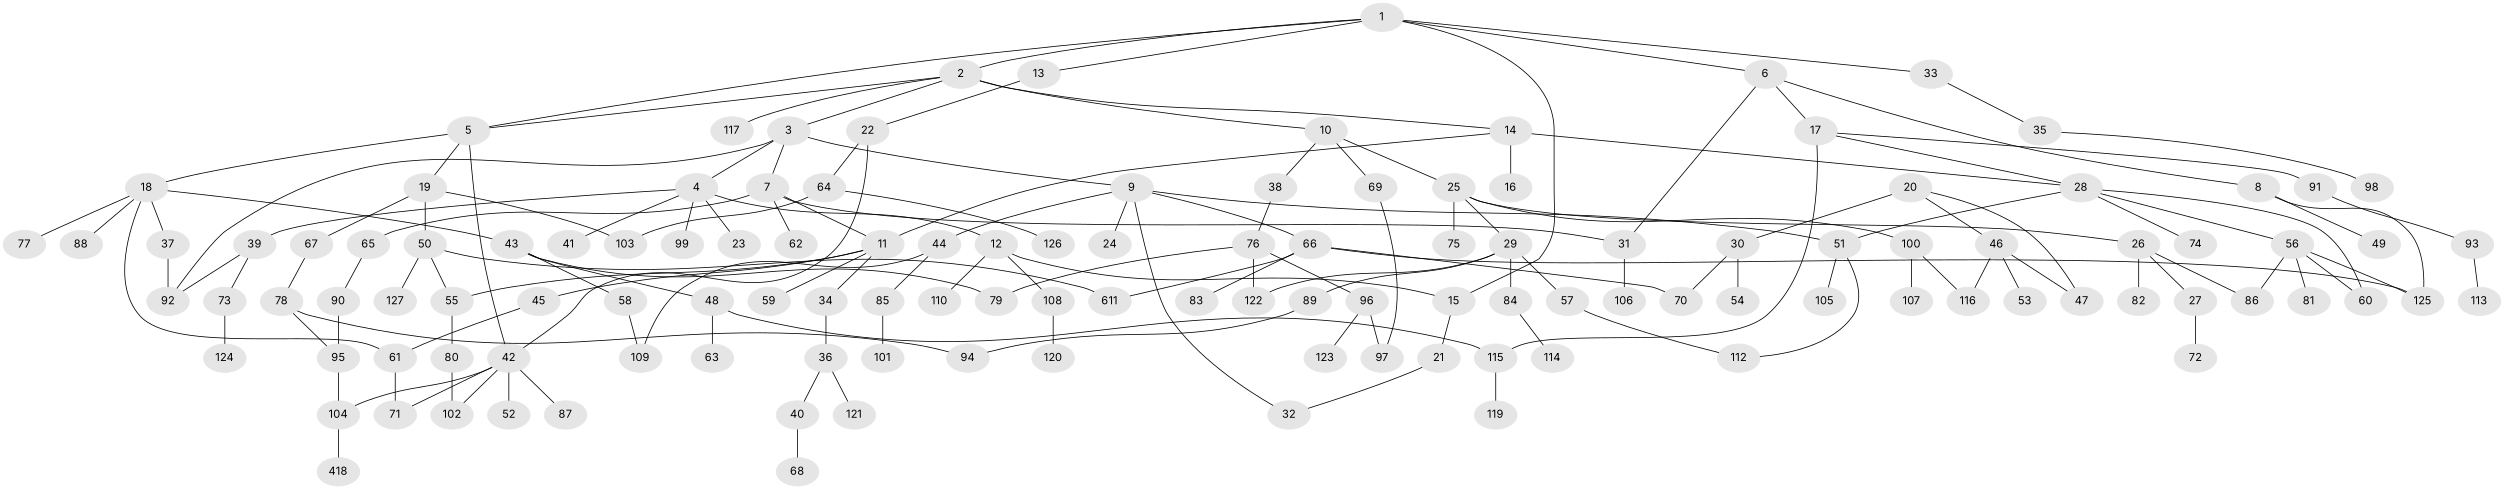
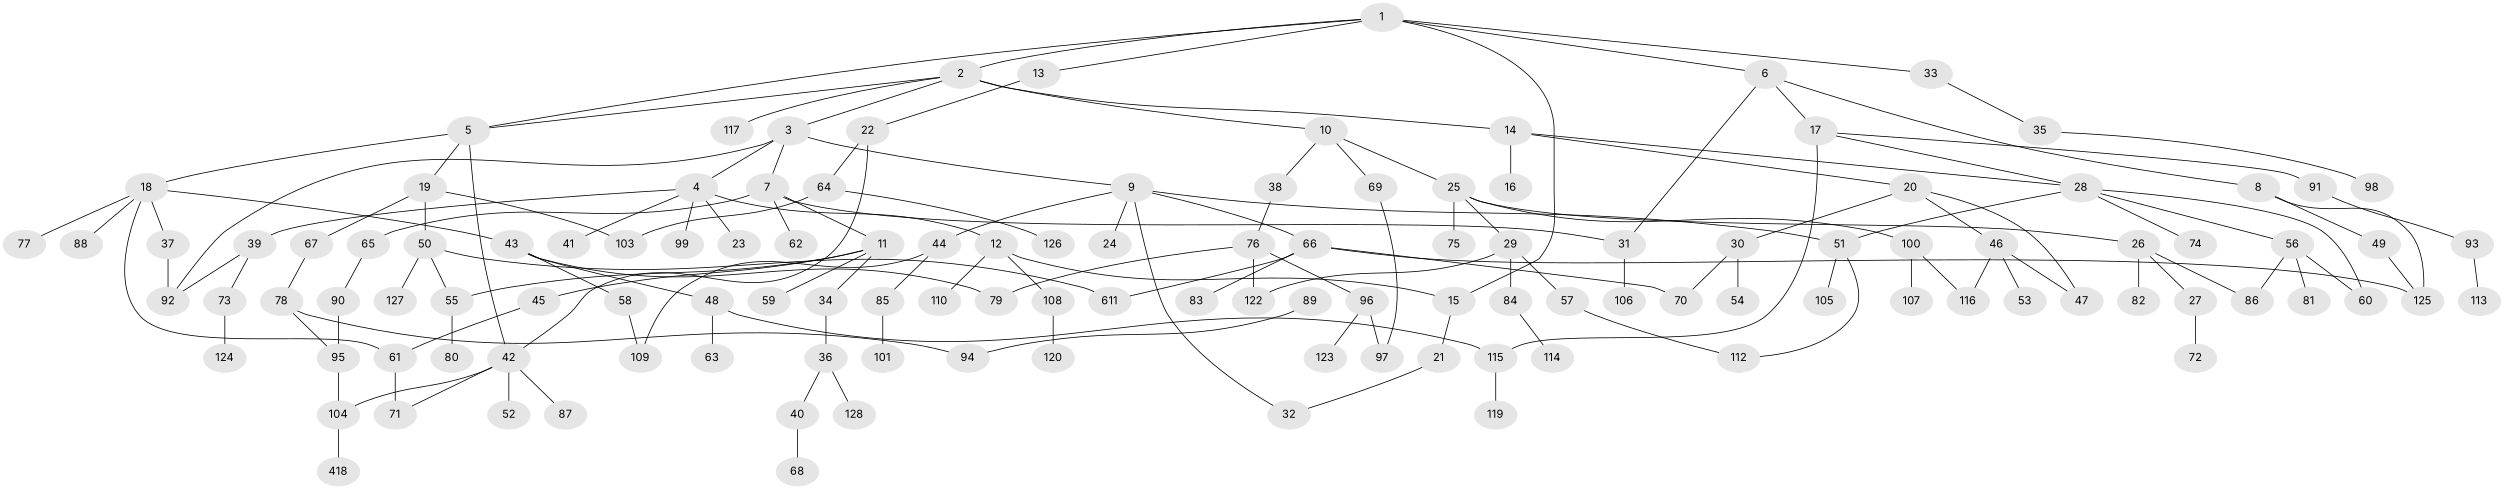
edge "14" -- "11": now "14" -- "20"
edge "56" -- "125": now "49" -- "125"
edge "29" -- "89": removed
node "102": removed
node "121": label "121" -> "128"
